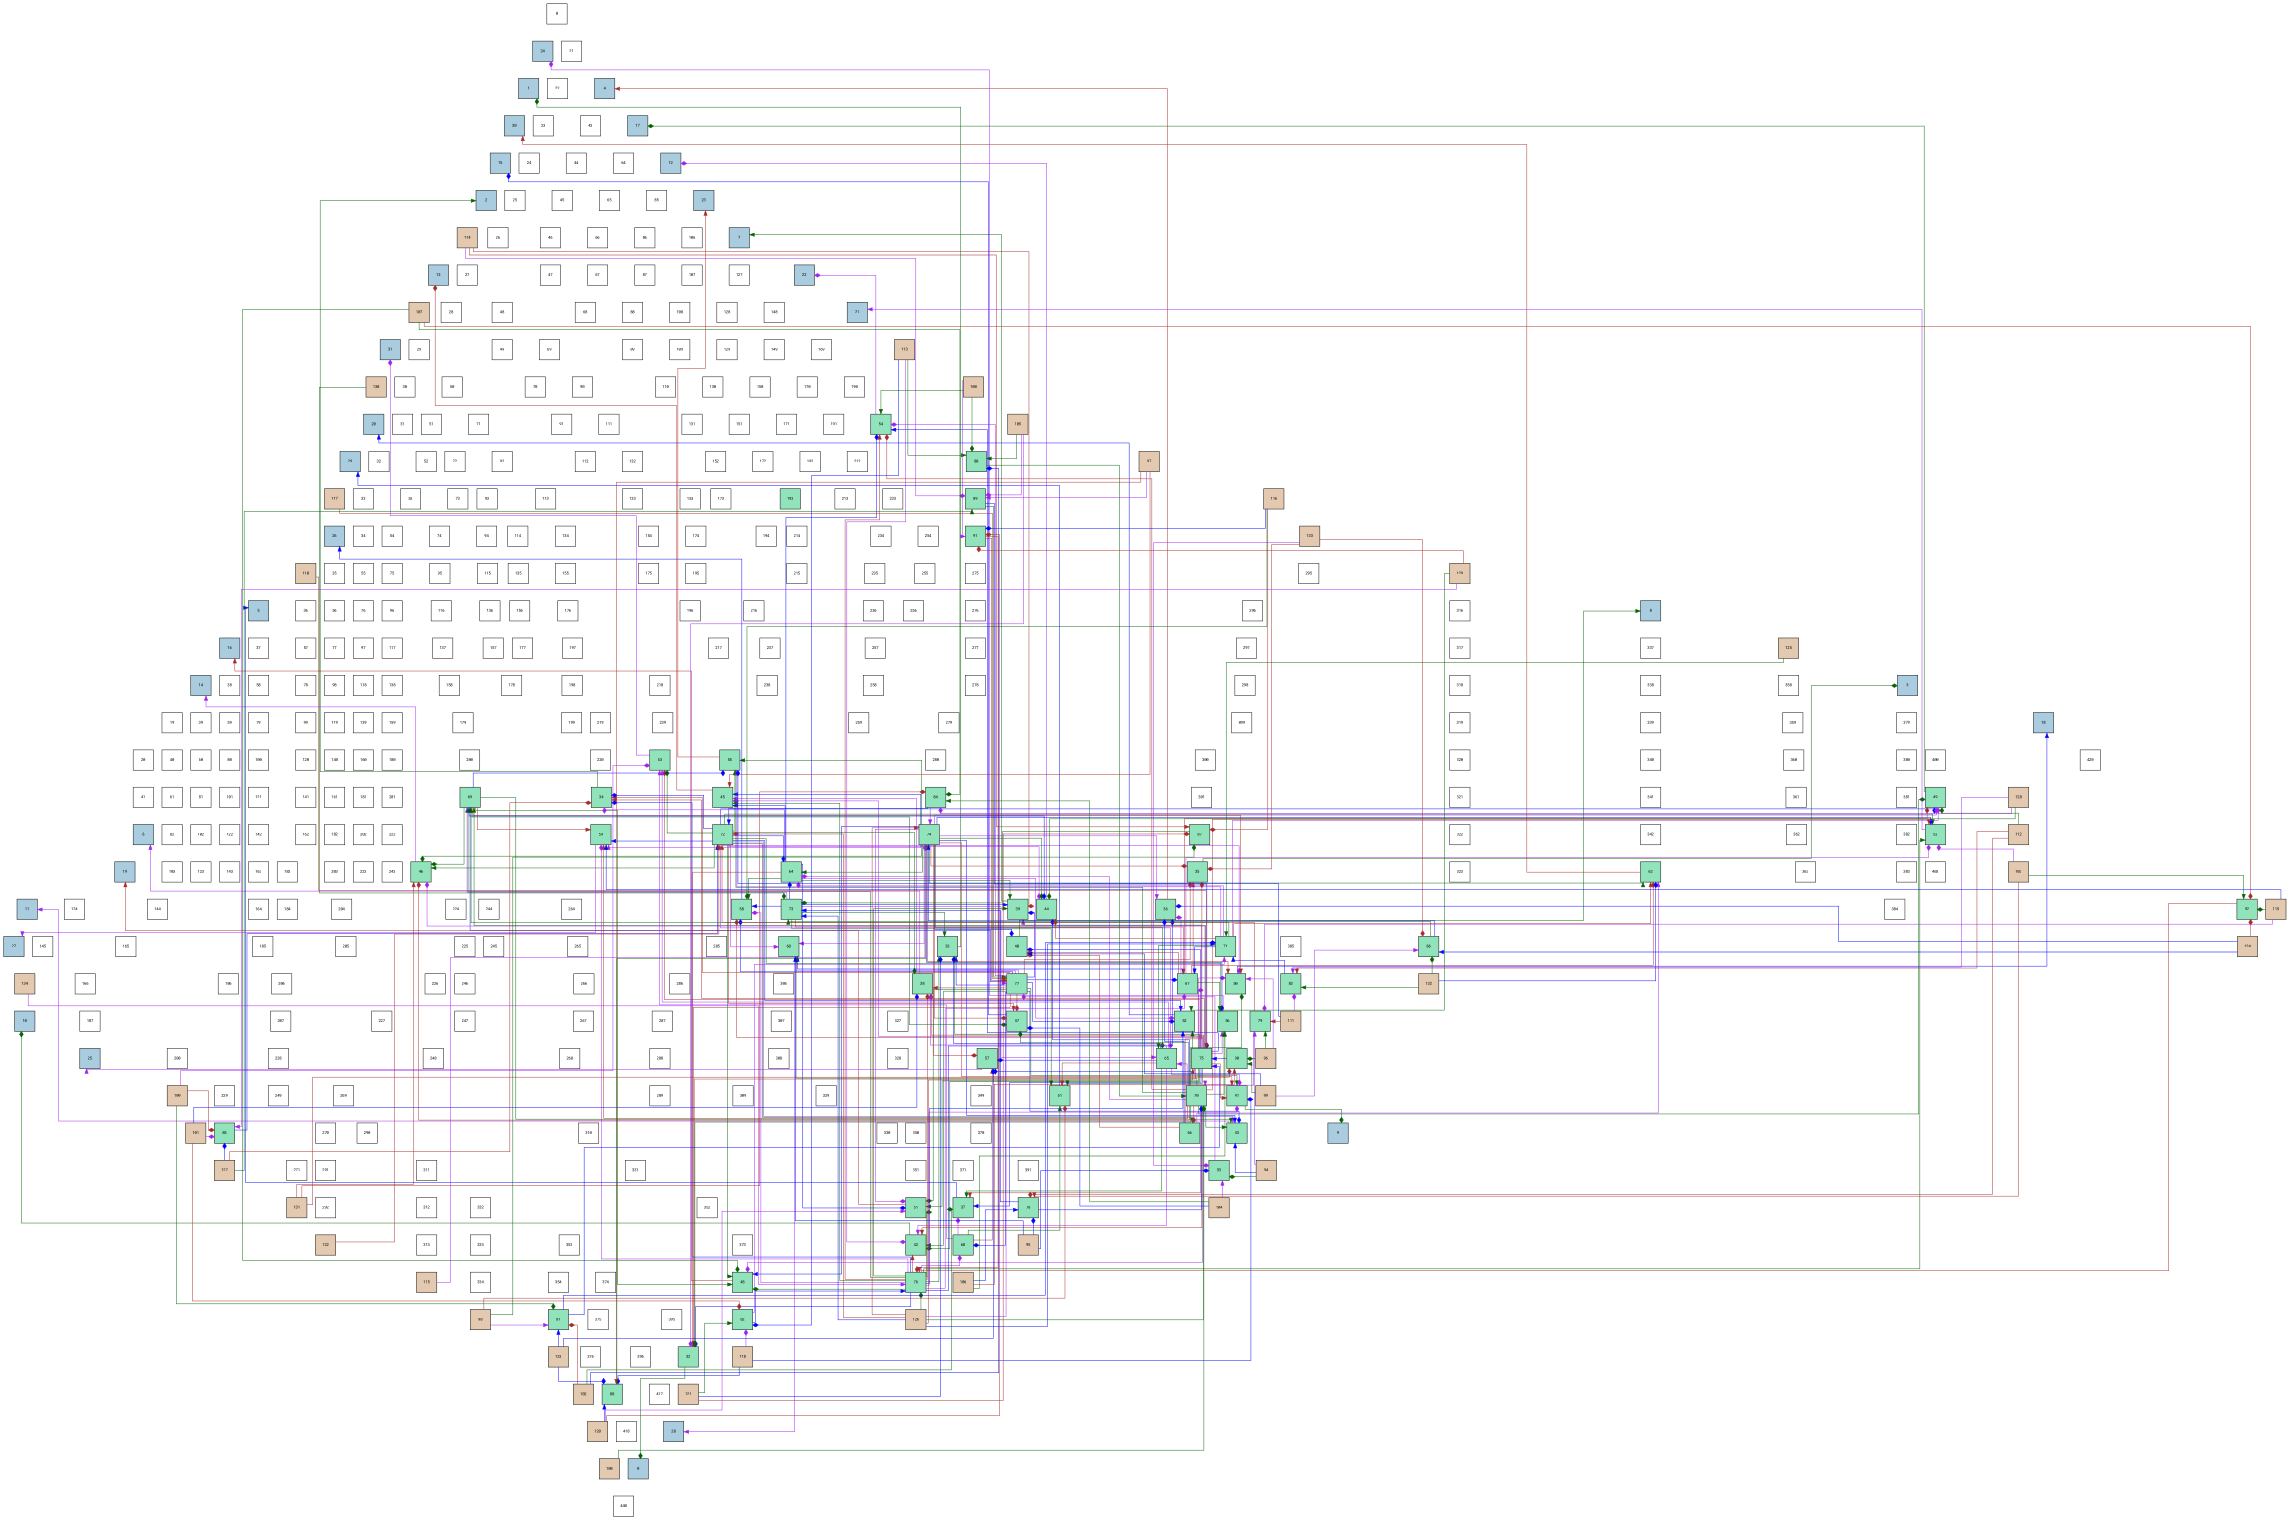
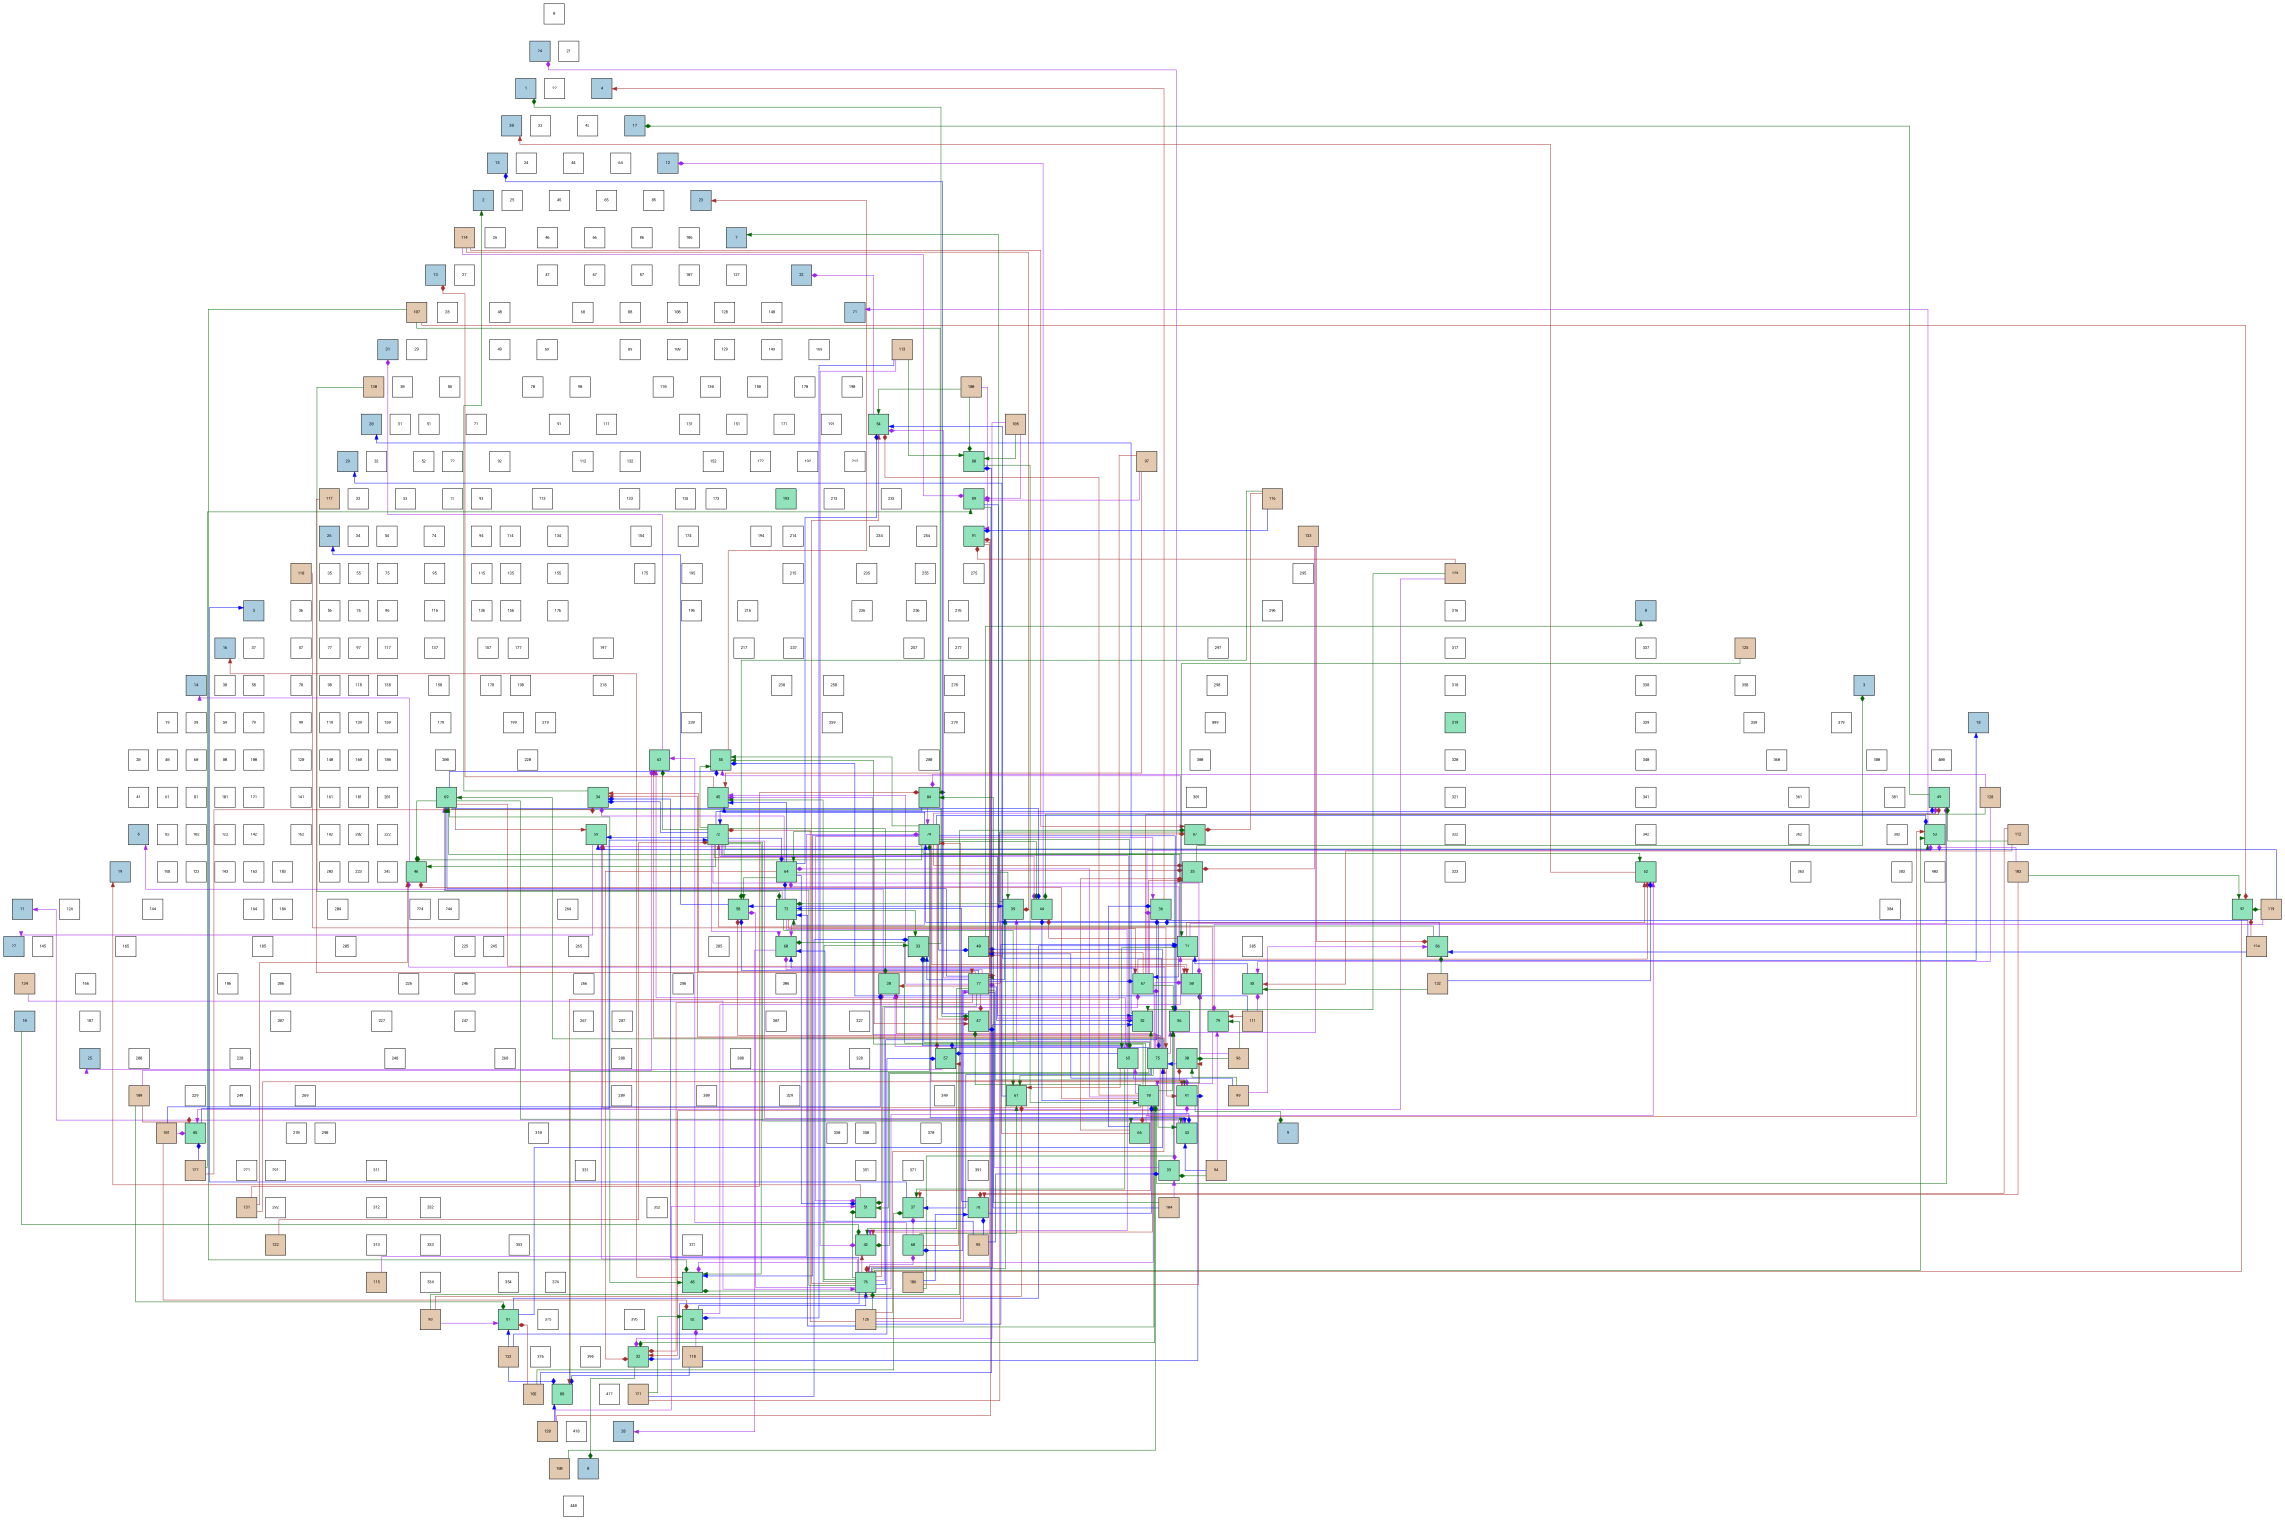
node "319": fillcolor #ffffff -> #91e3bb
node "420": removed
edge "42" -> "10": reversed
